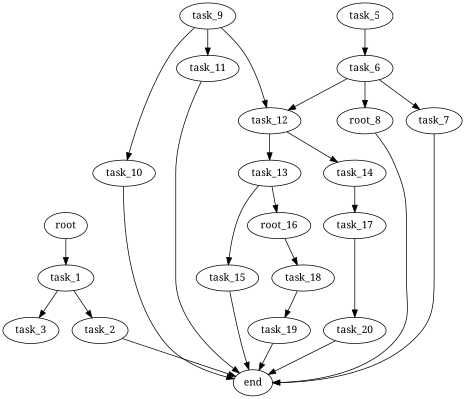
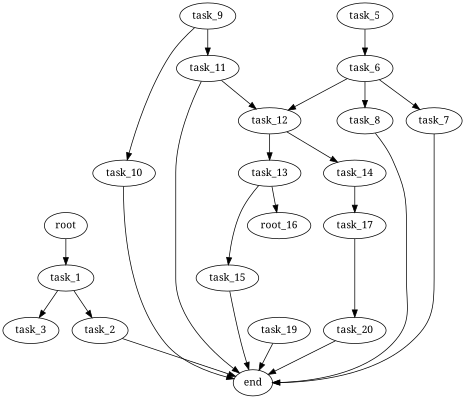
edge "task_9" -> "task_12": now "task_11" -> "task_12"
node "root_8": label "root_8" -> "task_8"
node "task_18": removed
